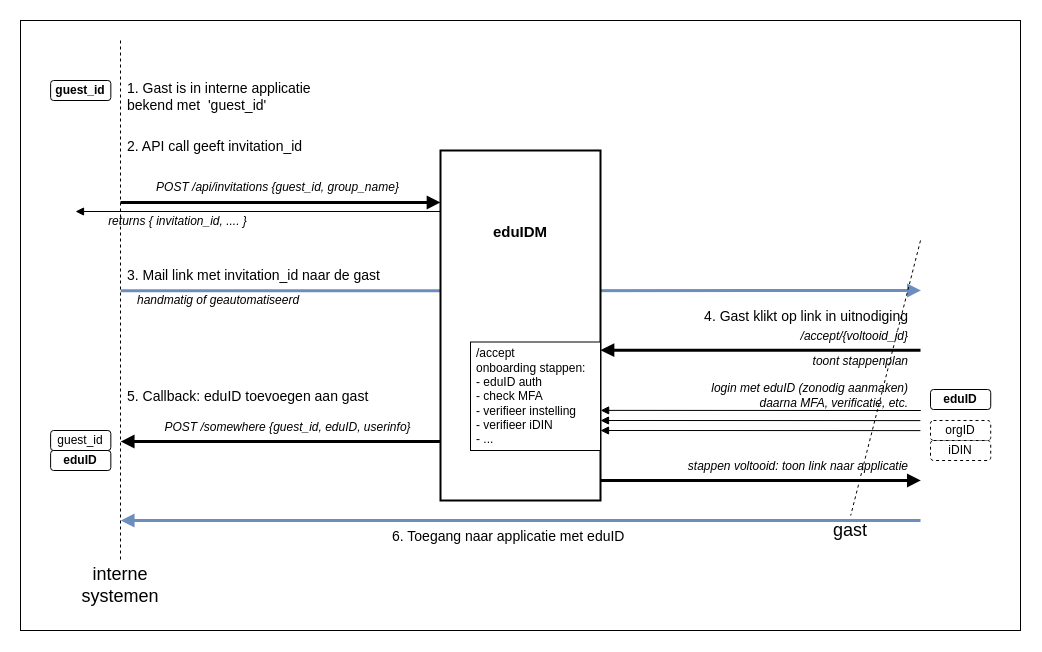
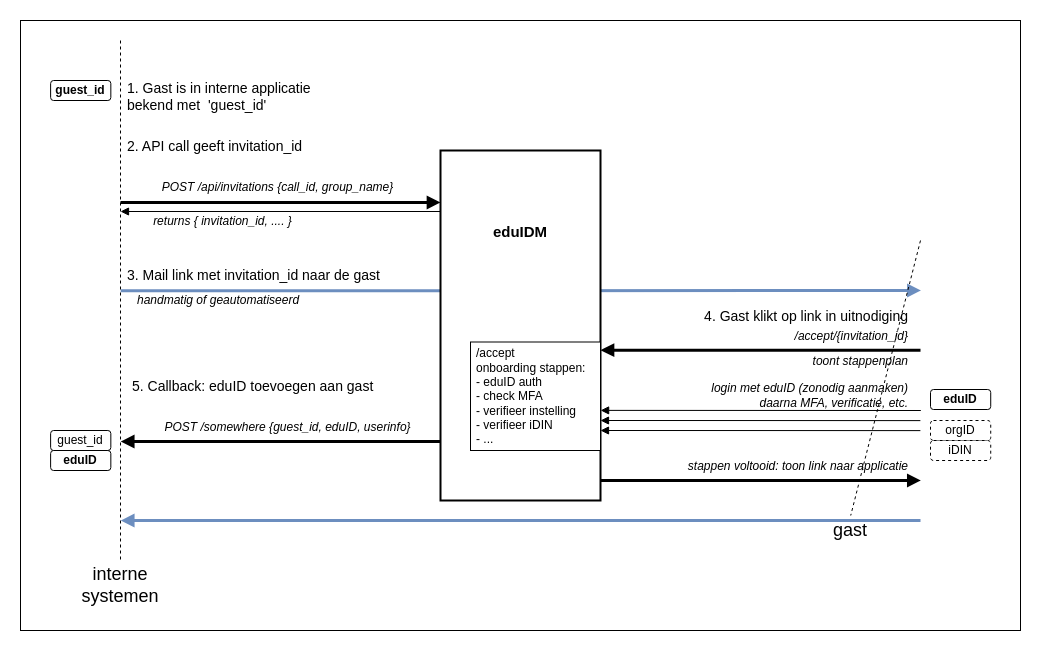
node "POST /api/invitations {guest_id, group_name}": label "POST /api/invitations {guest_id, group_name}" -> "POST /api/invitations {call_id, group_name}"
node "returns { invitation_id, .... }": moved (181, 222) -> (226, 222)
node "/accept/{voltooid_id}": label "/accept/{voltooid_id}" -> "/accept/{invitation_id}"
node "5. Callback: eduID toevoegen aan gast": moved (255, 396) -> (260, 386)
node "6. Toegang naar applicatie met eduID": removed
